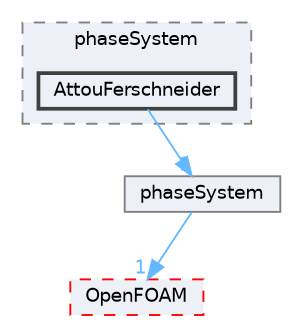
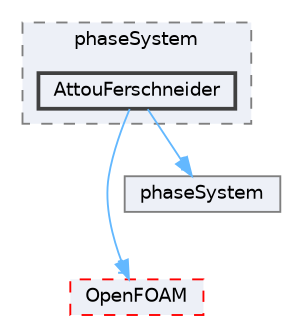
edge "phaseSystem" -> "OpenFOAM": now "AttouFerschneider" -> "OpenFOAM"
